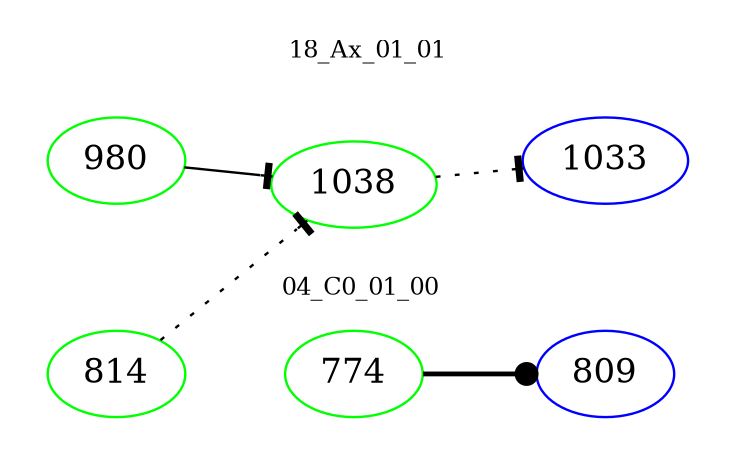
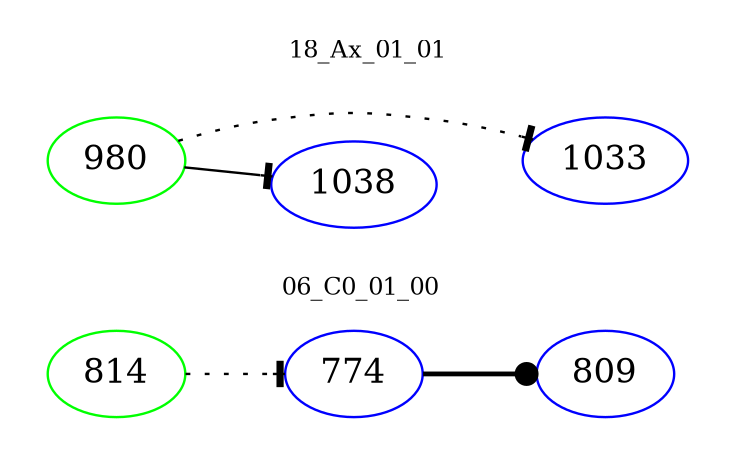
edge "1038" -> "1033": now "980" -> "1033"
node "1038": color green -> blue
edge "814" -> "1038": now "814" -> "774"
cluster "04_C0_01_00": label "04_C0_01_00" -> "06_C0_01_00"
node "774": color green -> blue
